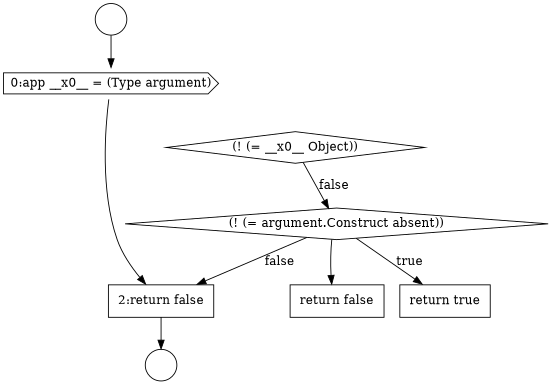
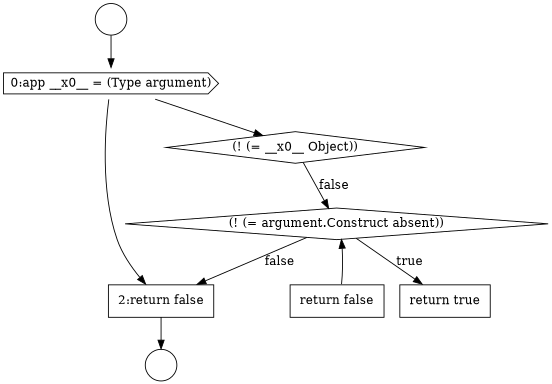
edge "0:app __x0__ = (Type argument)" -> "(! (= __x0__ Object))": added
edge "(! (= argument.Construct absent))" -> "return false": reversed
